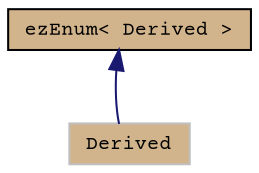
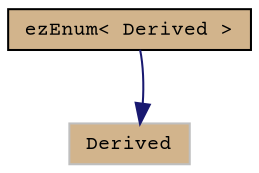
edge "Derived" -> "ezEnum< Derived >": reversed
